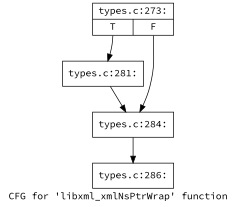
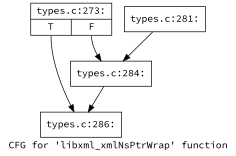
edge "types.c:273:" -> "types.c:281:": now "types.c:273:" -> "types.c:286:"
